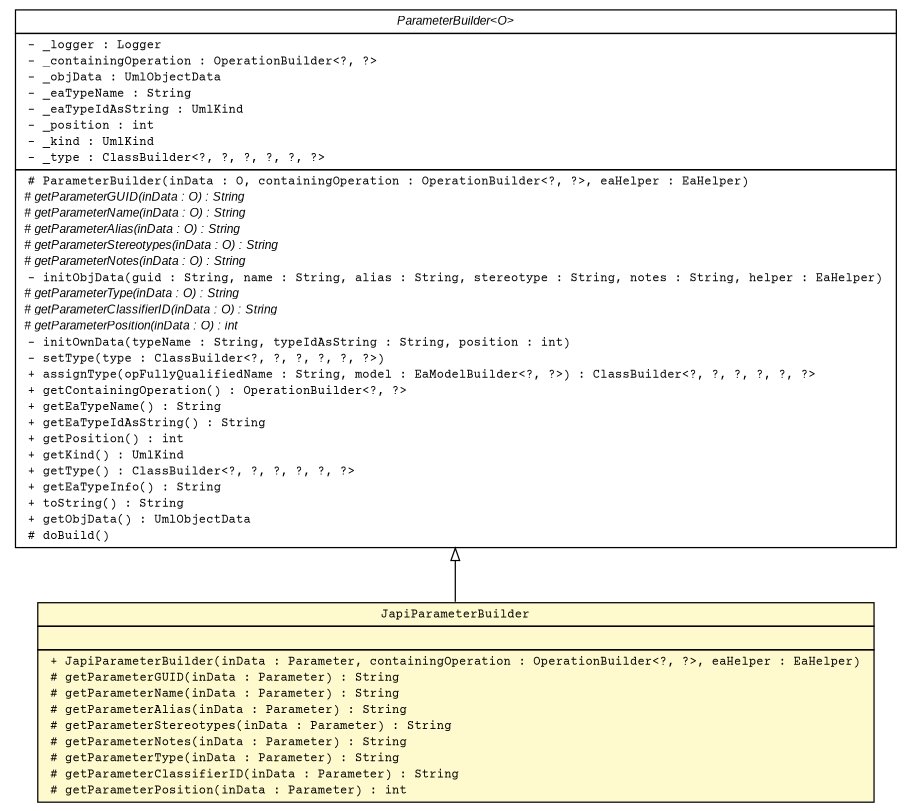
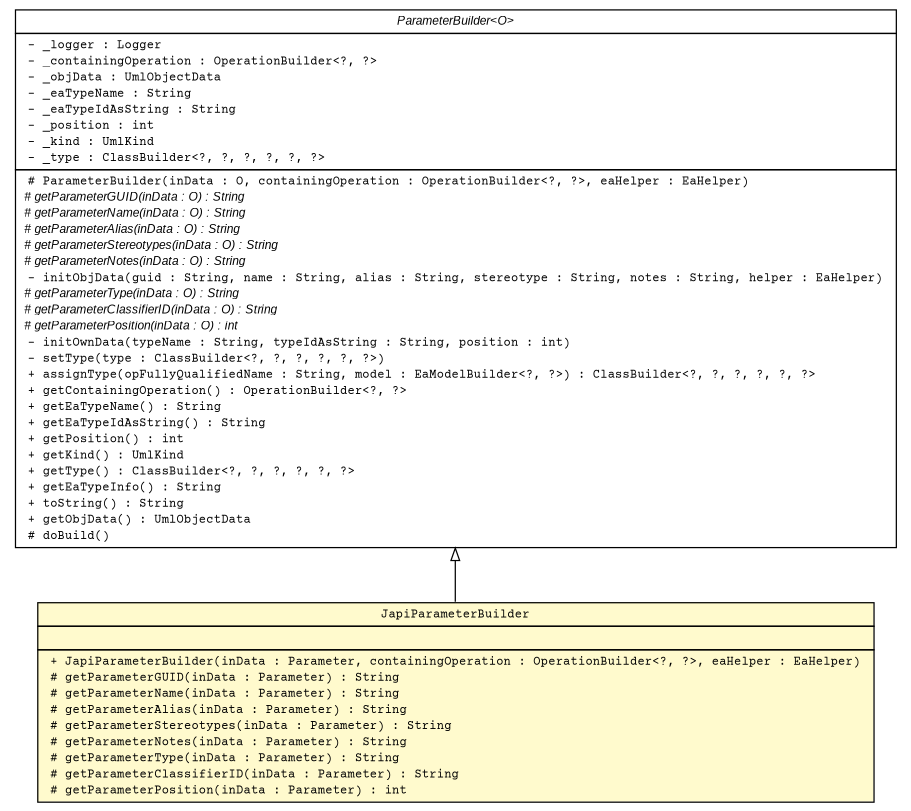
node "ParameterBuilder<O>": text "- _eaTypeIdAsString : UmlKind" -> "- _eaTypeIdAsString : String"
